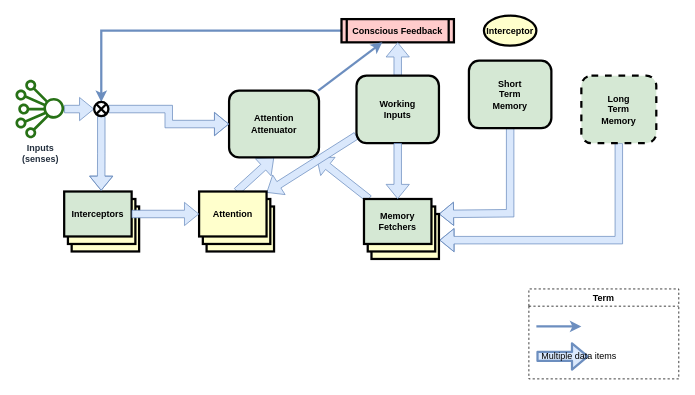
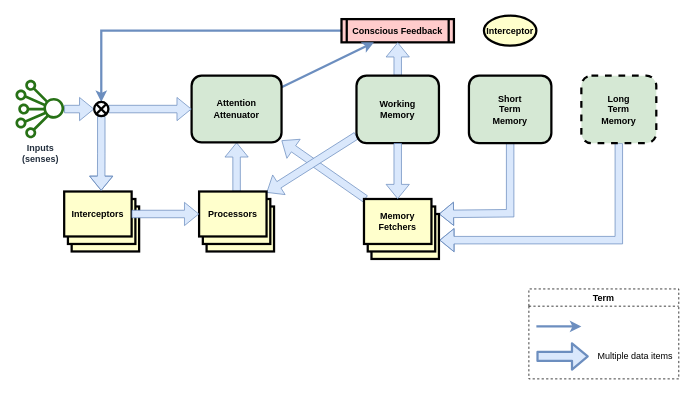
node "Short Term Memory": moved (510, 95) -> (510, 110)
node "Working Inputs": label "Working Inputs" -> "Working Memory"
node "Attention Attenuator": moved (274, 124) -> (237, 109)
node "Interceptors": fillcolor #d5e8d4 -> #ffffcc
node "Attention": label "Attention" -> "Processors"
node "Memory Fetchers": fillcolor #d5e8d4 -> #ffffcc
node "Multiple data items": moved (582, 357) -> (638, 357)
